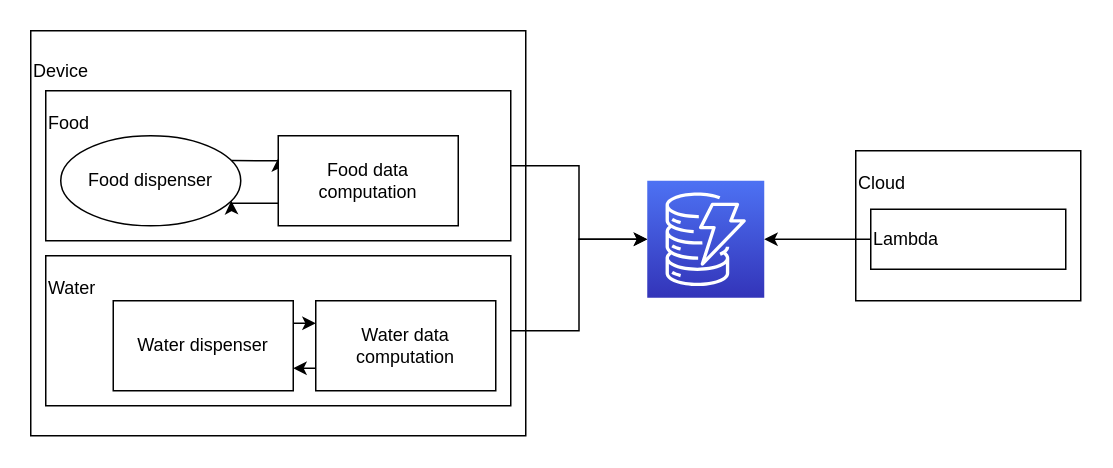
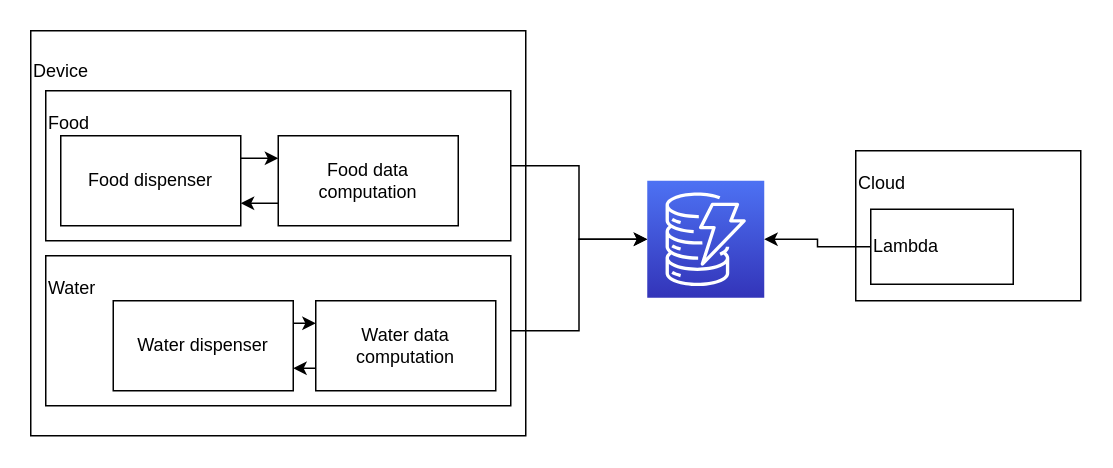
node "Food dispenser": shape ellipse -> rectangle
node "Lambda": size 195x60 -> 143x75
